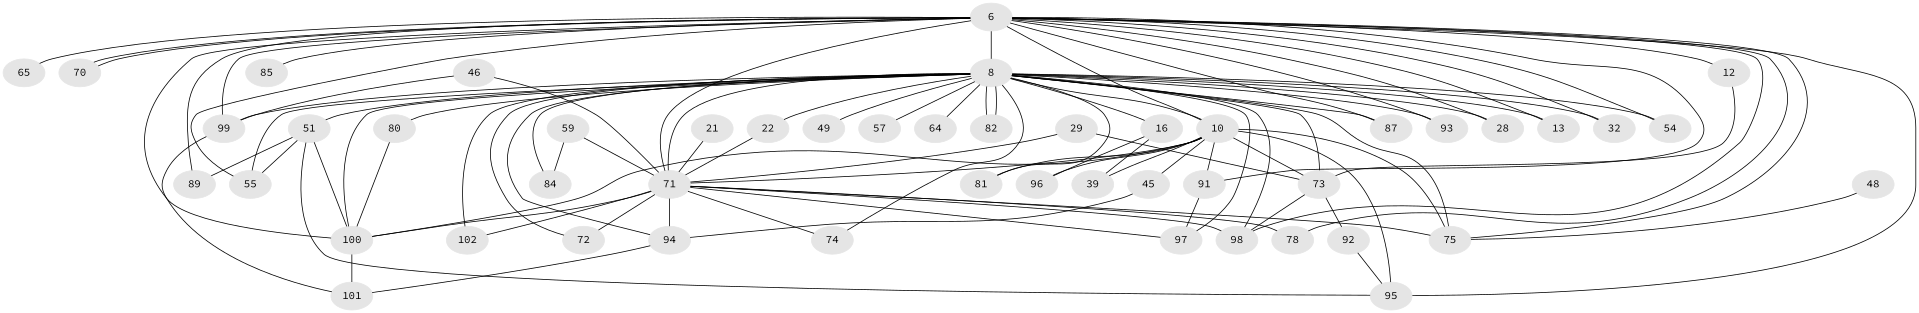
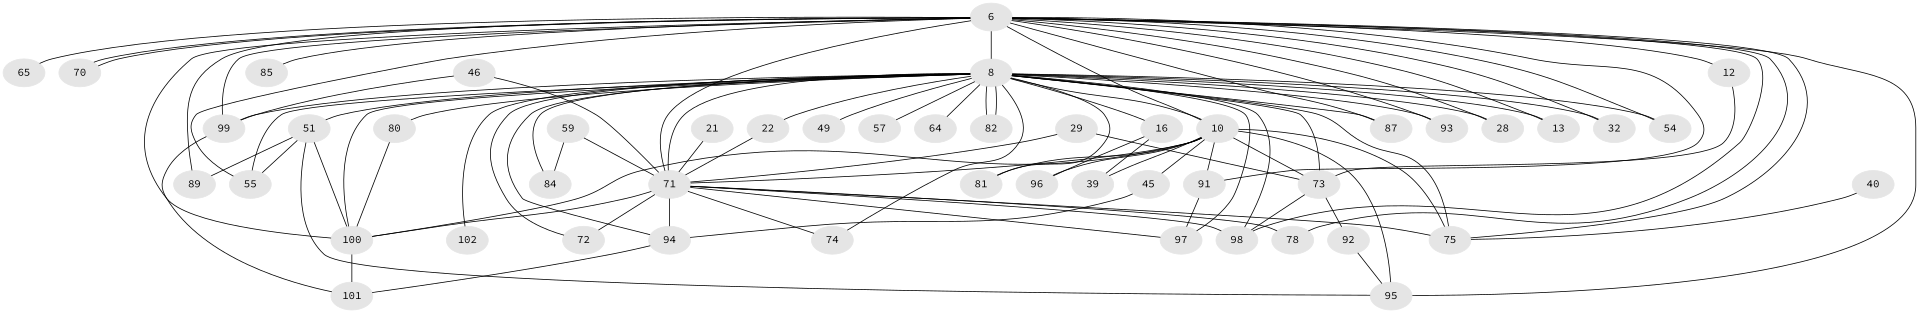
node "48": label "48" -> "40"
edge "71" -- "102": removed
